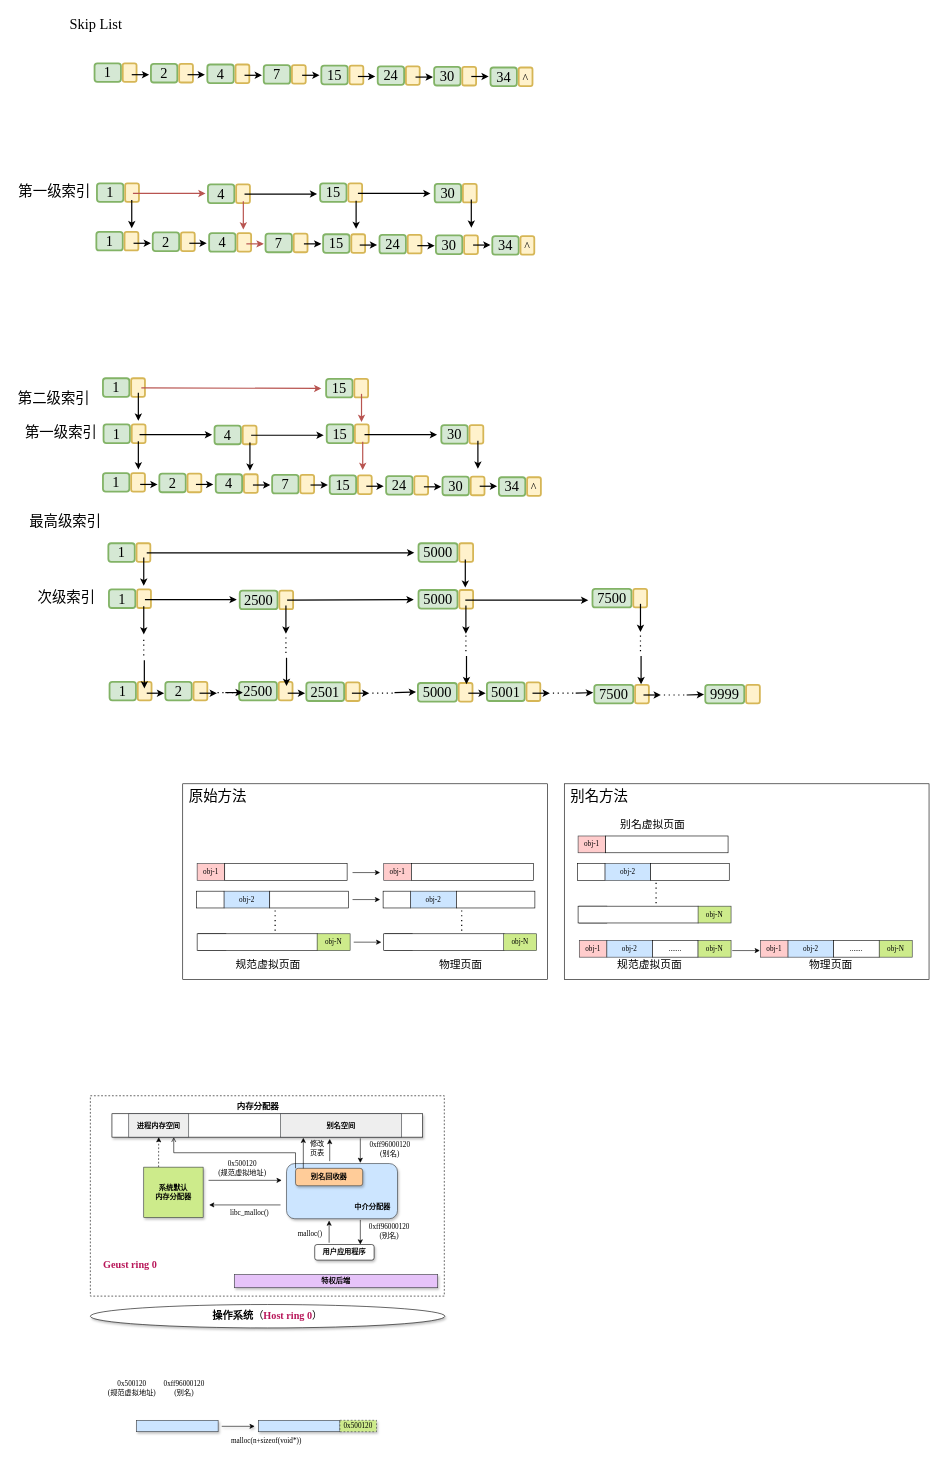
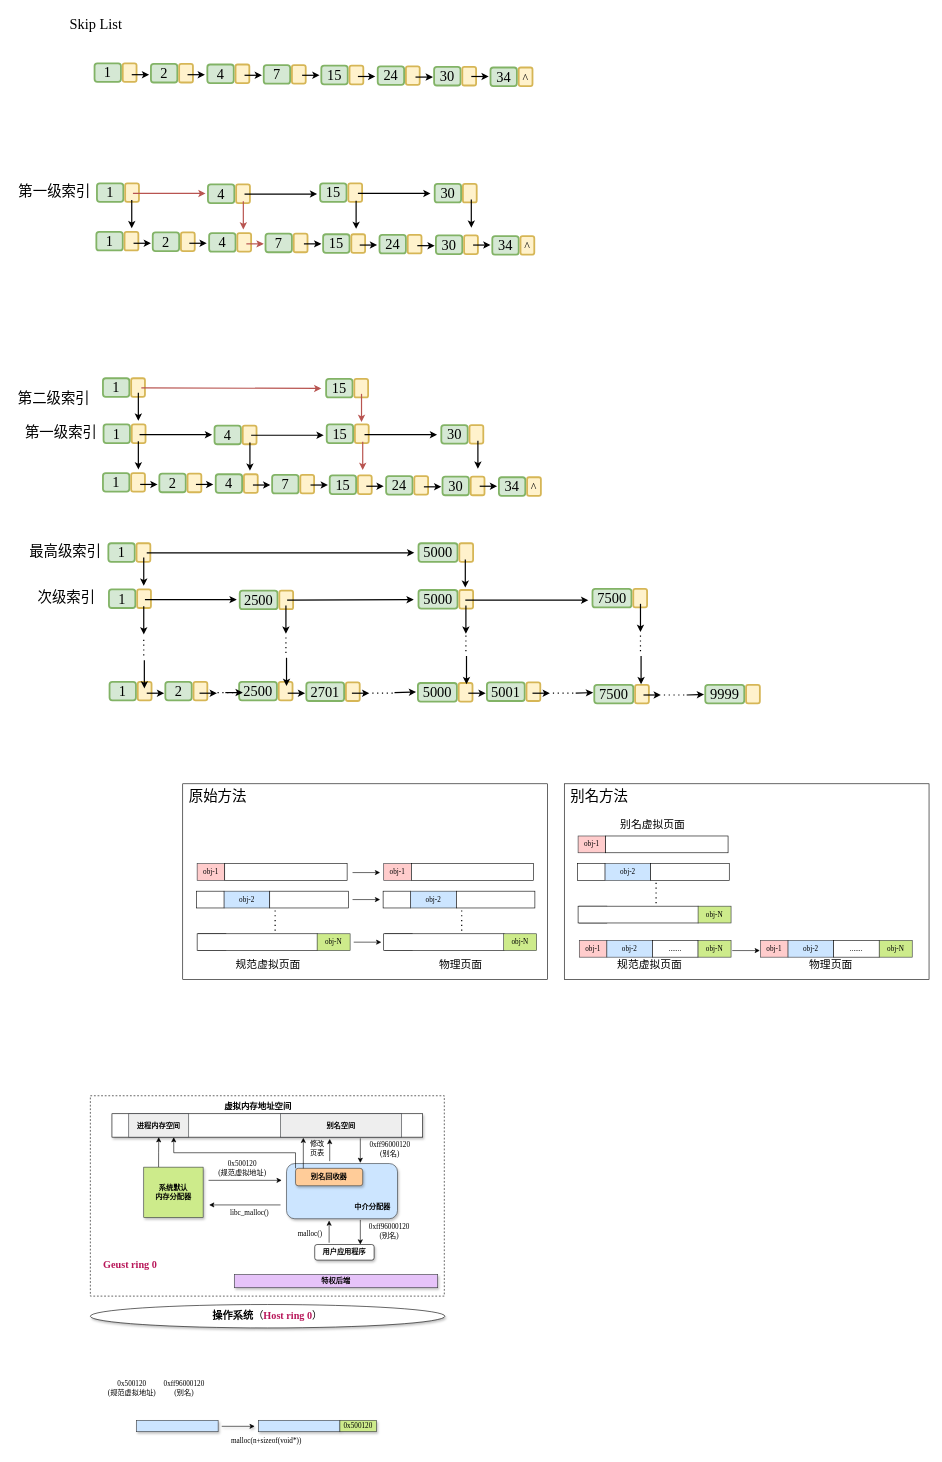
node "最高级索引": moved (65, 521) -> (65, 551)
node "2501": label "2501" -> "2701"
node "内存分配器": label "内存分配器" -> "虚拟内存地址空间"
edge "别名回收器" -> "进程内存空间": arrowhead open -> classic
edge "系统默认 内存分配器" -> "进程内存空间": style dashed -> solid
node "0x500120": style dashed -> solid
